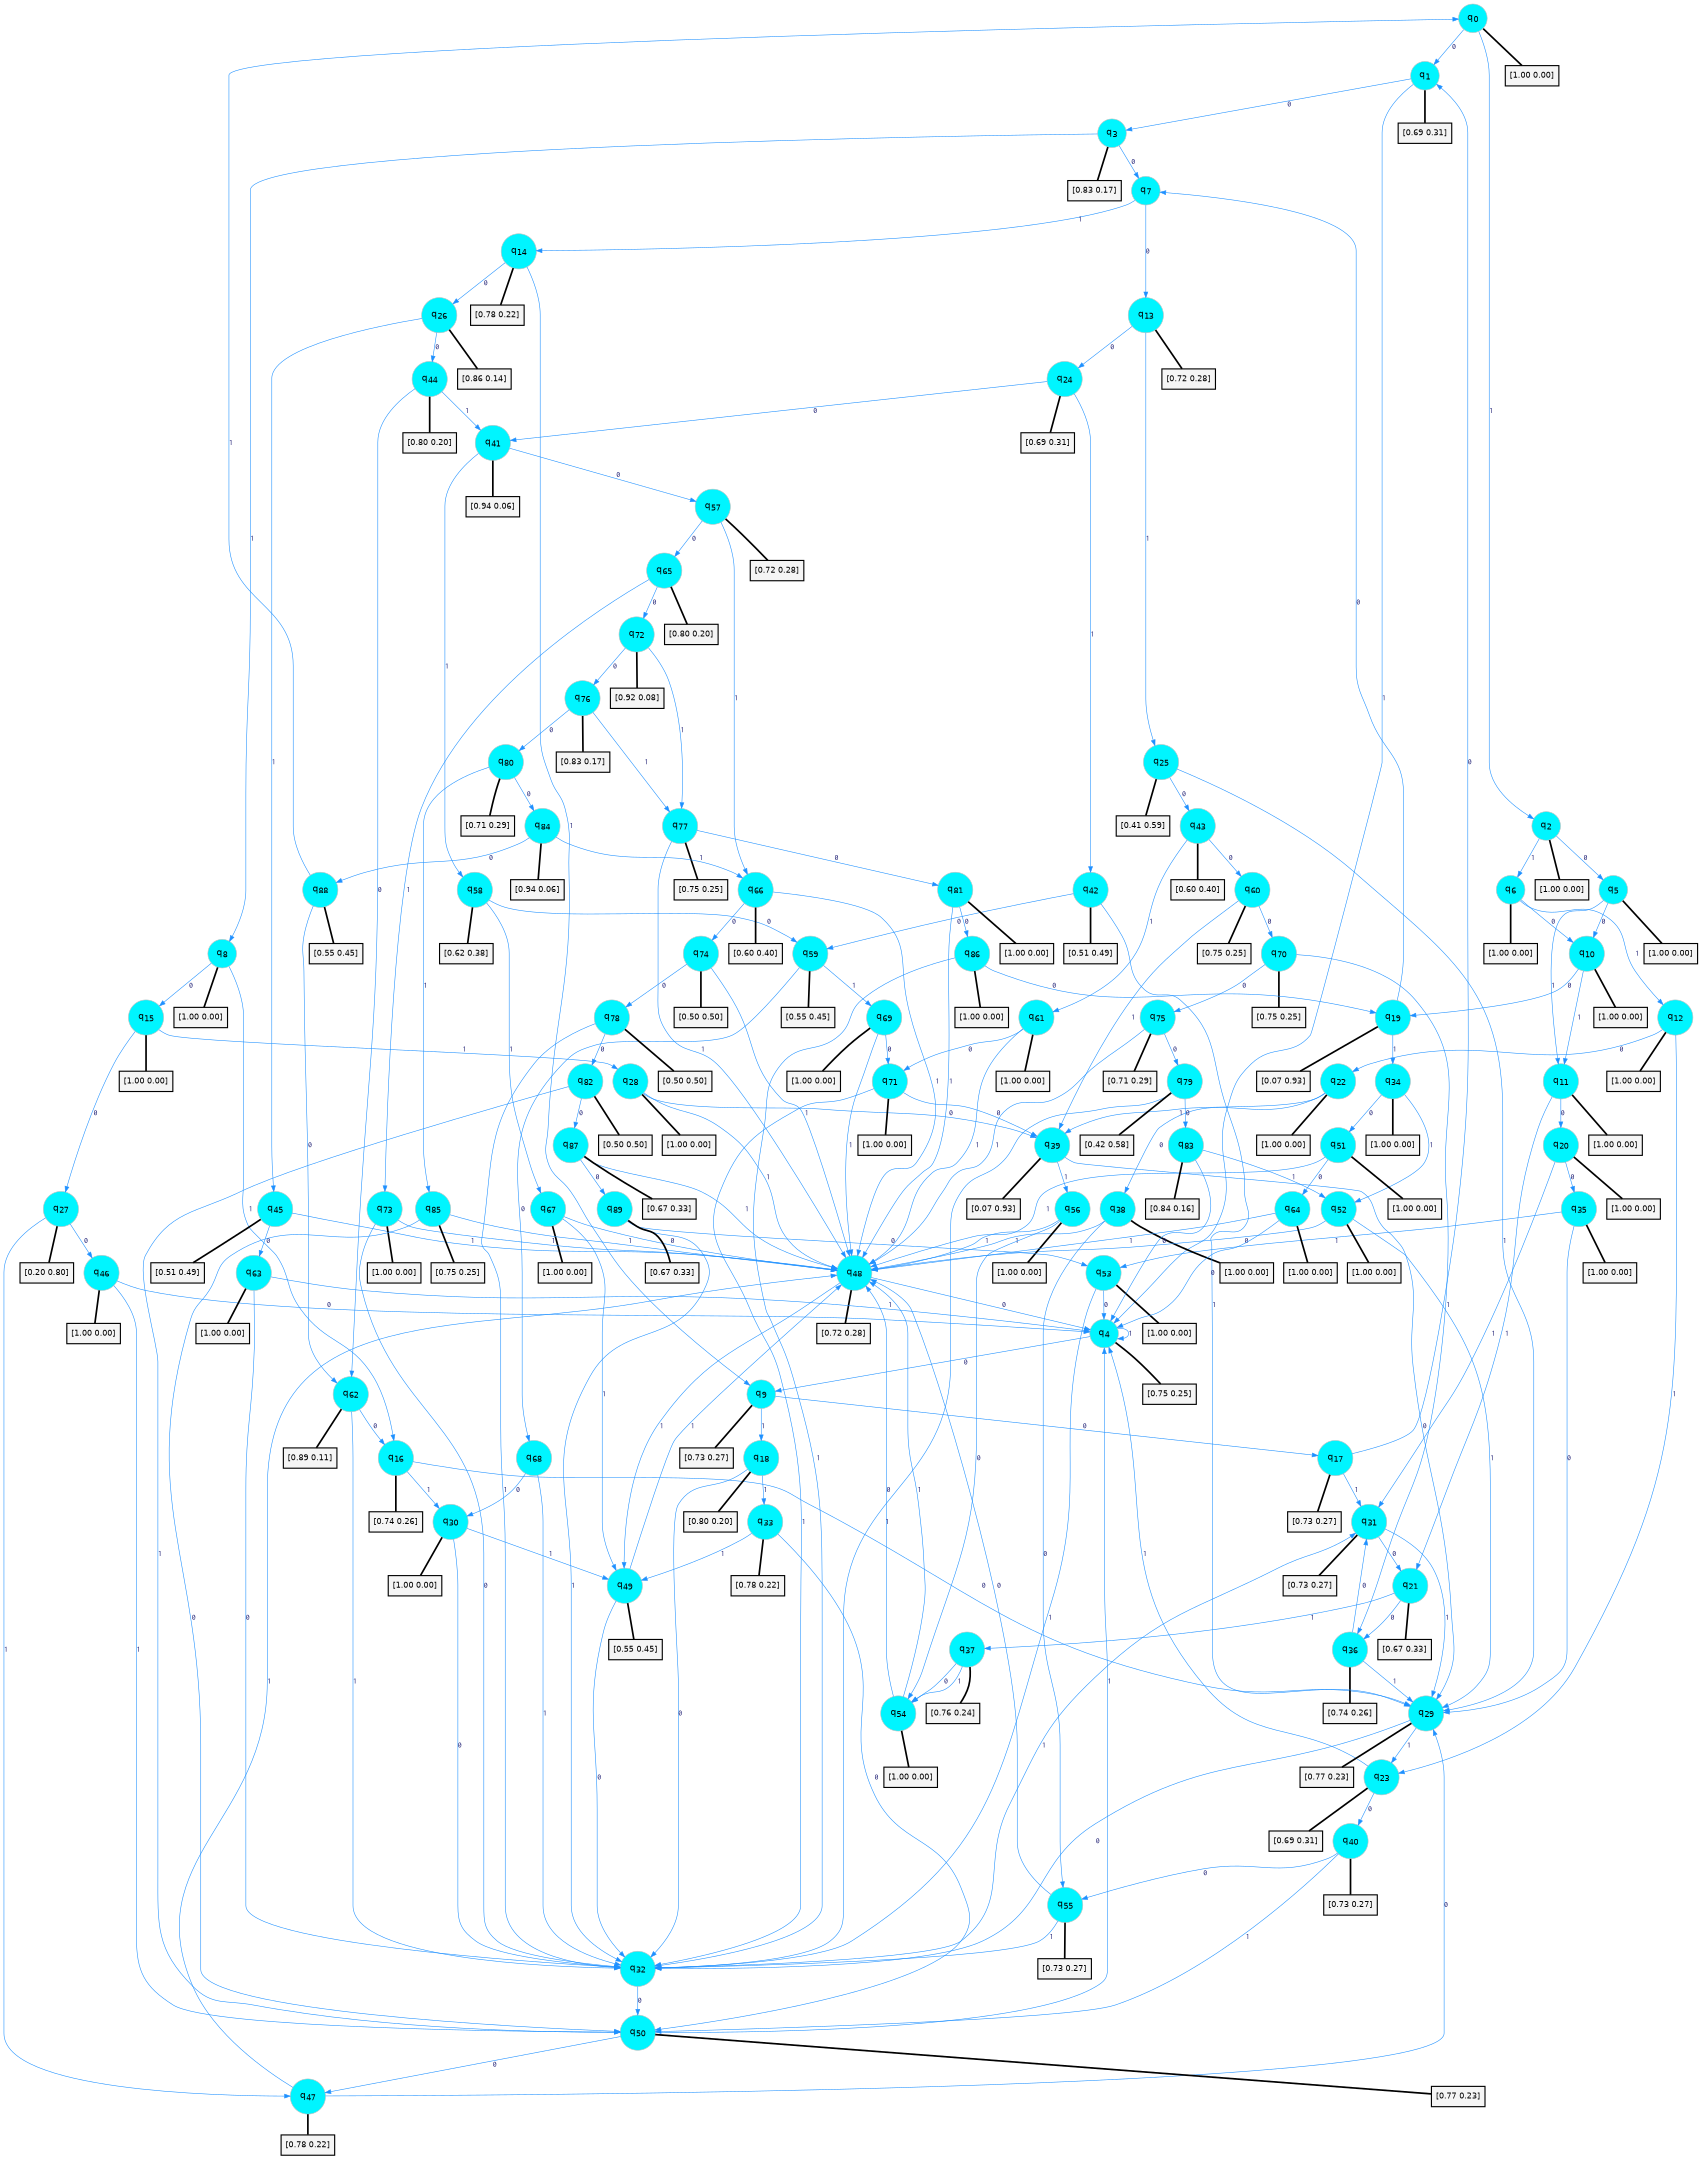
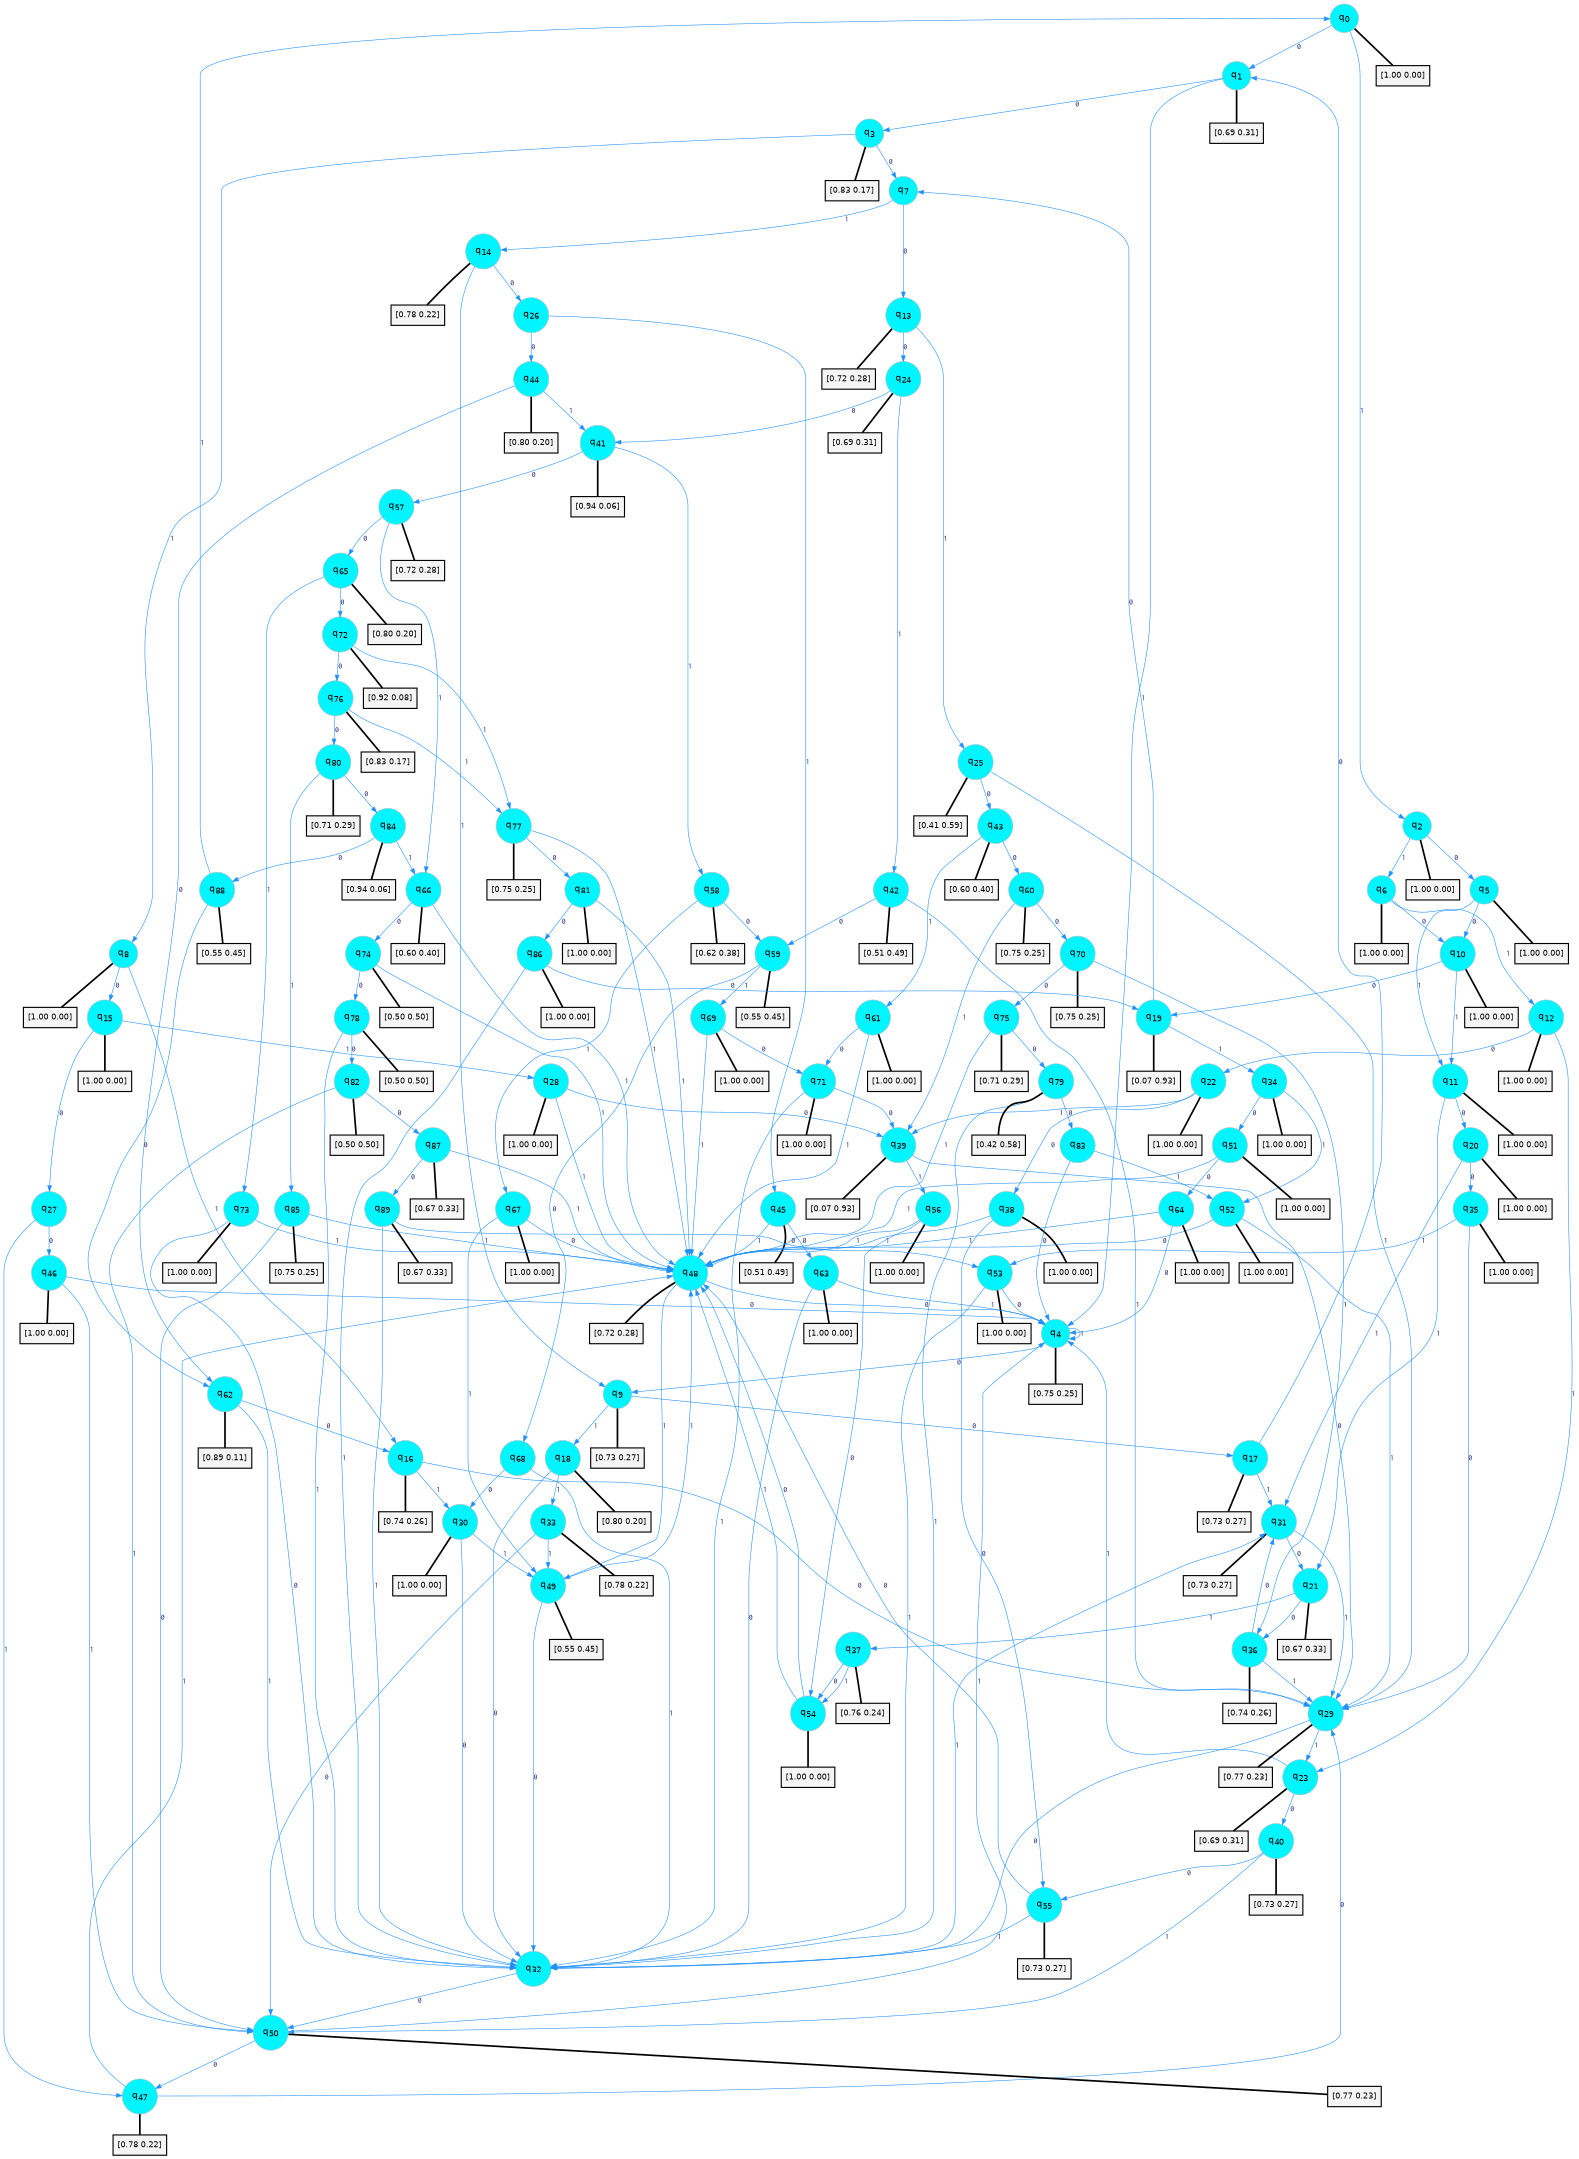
node "[0.86 0.14]": removed
node "[0.84 0.16]": removed
node "[0.20 0.80]": removed
